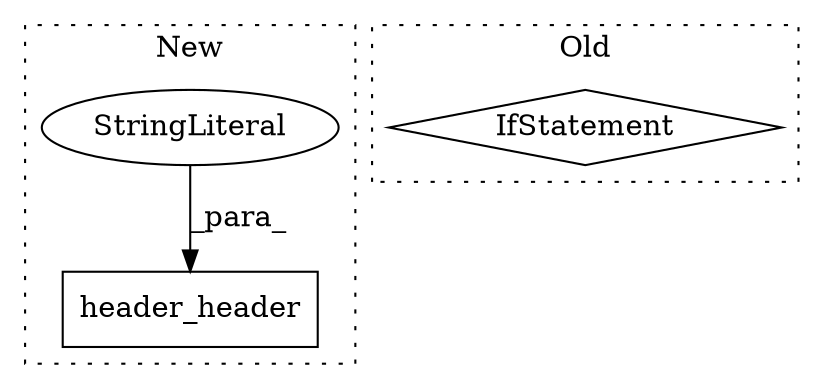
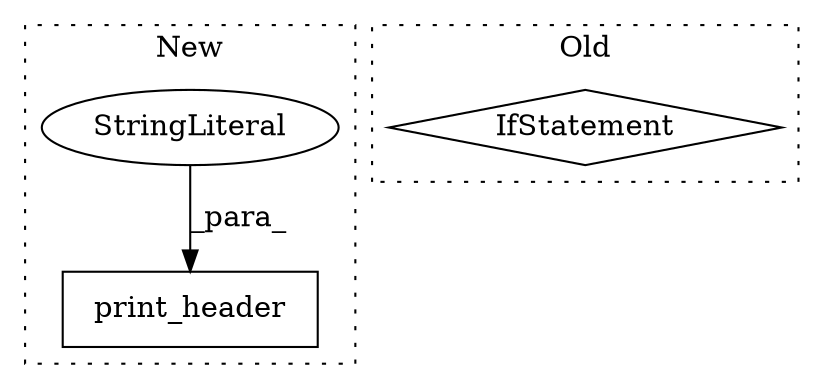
node "header_header": label "header_header" -> "print_header"
